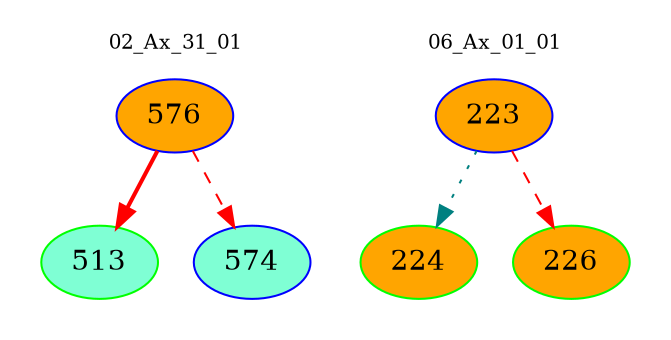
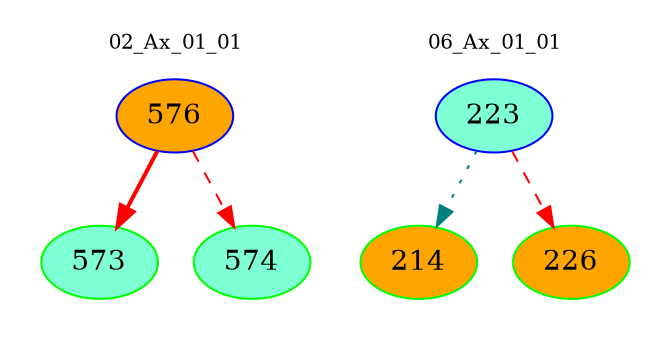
cluster "02_Ax_31_01": label "02_Ax_31_01" -> "02_Ax_01_01"
node "223": fillcolor orange -> aquamarine
node "513": label "513" -> "573"
node "574": color blue -> green
node "224": label "224" -> "214"
